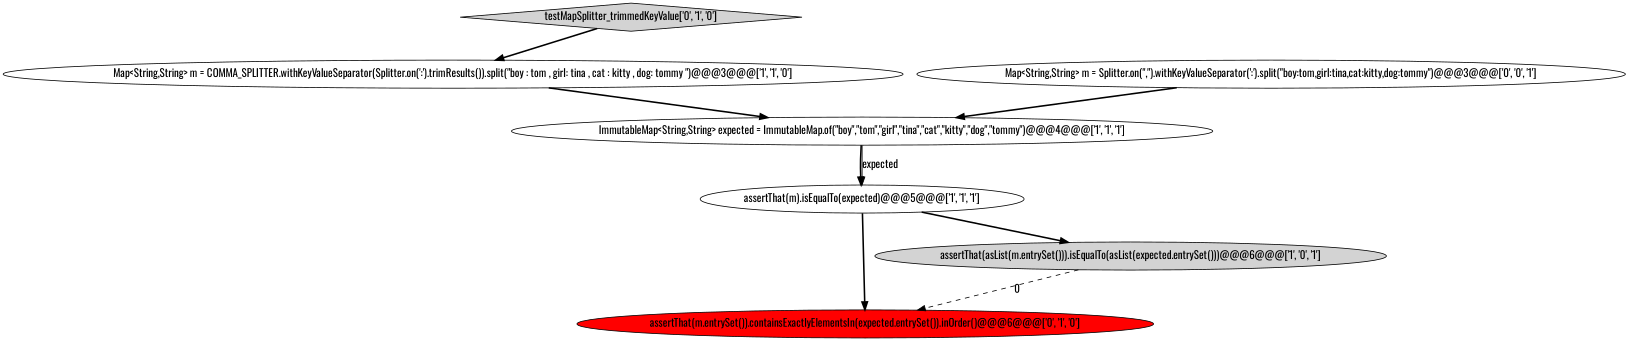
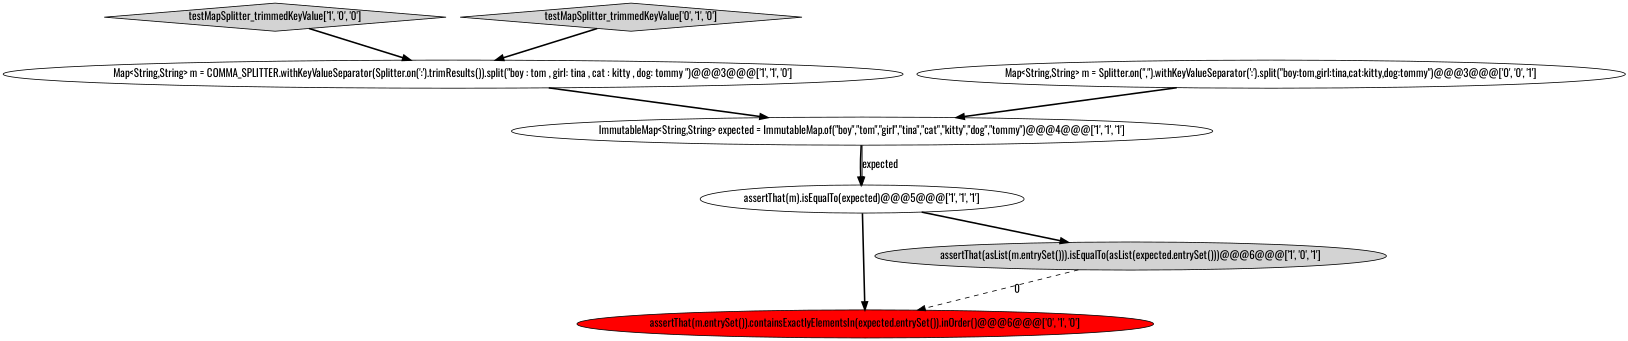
node "testMapSplitter_trimmedKeyValue['1', '0', '0']": added
